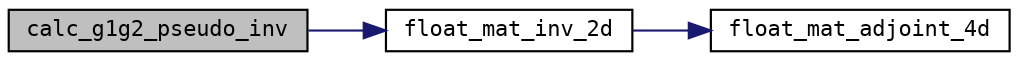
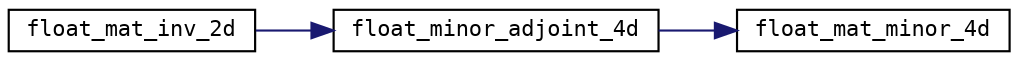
node "calc_g1g2_pseudo_inv": removed
node "float_mat_adjoint_4d": label "float_mat_adjoint_4d" -> "float_minor_adjoint_4d"
node "float_mat_minor_4d": added
